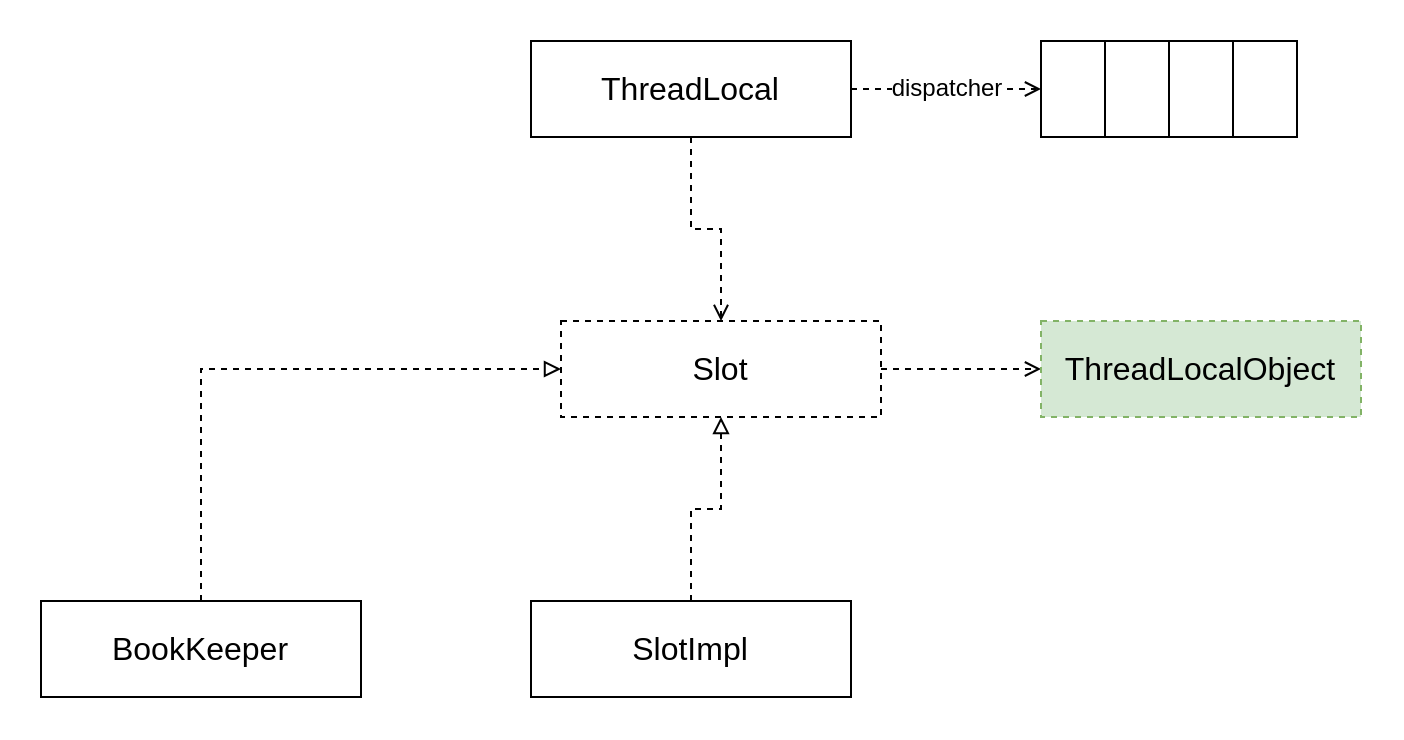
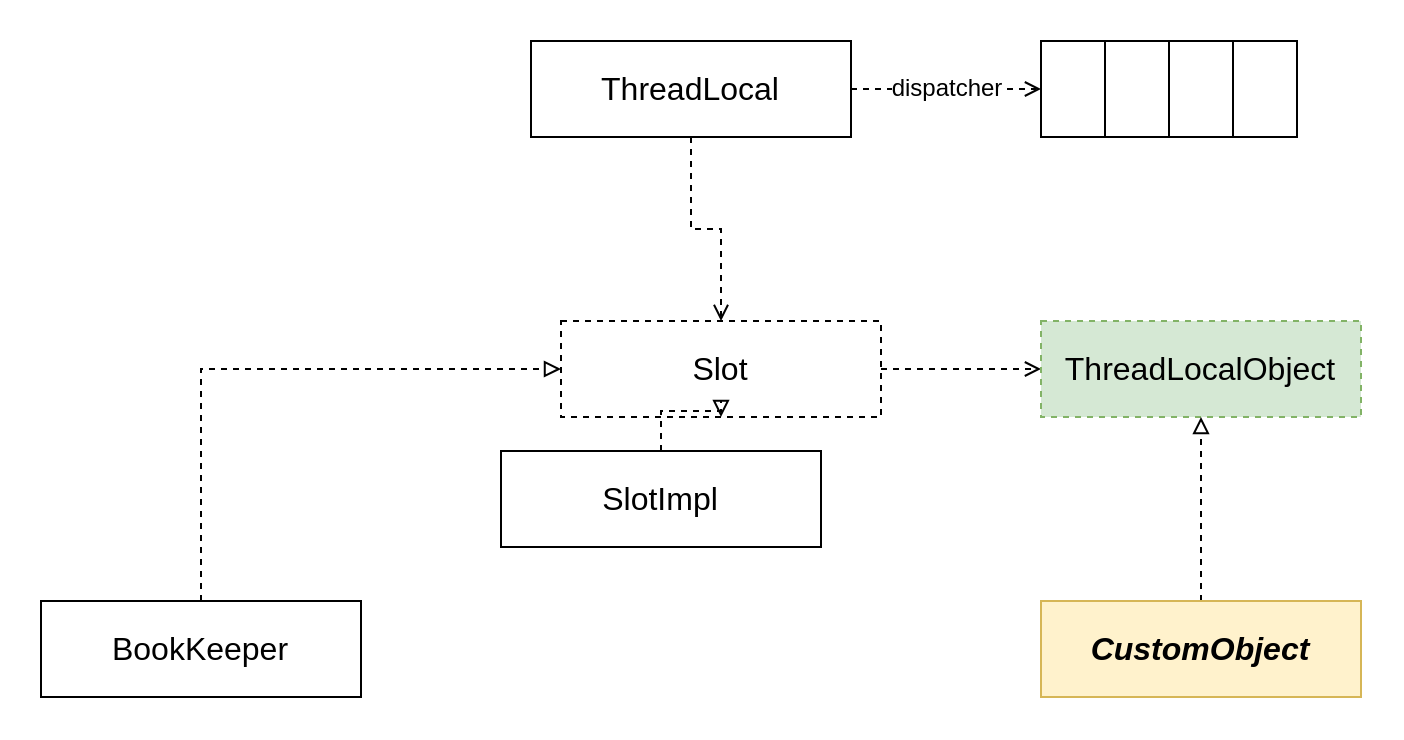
edge "CustomObject" -> "ThreadLocalObject": added
node "SlotImpl": moved (691, 649) -> (661, 499)
node "CustomObject": added
